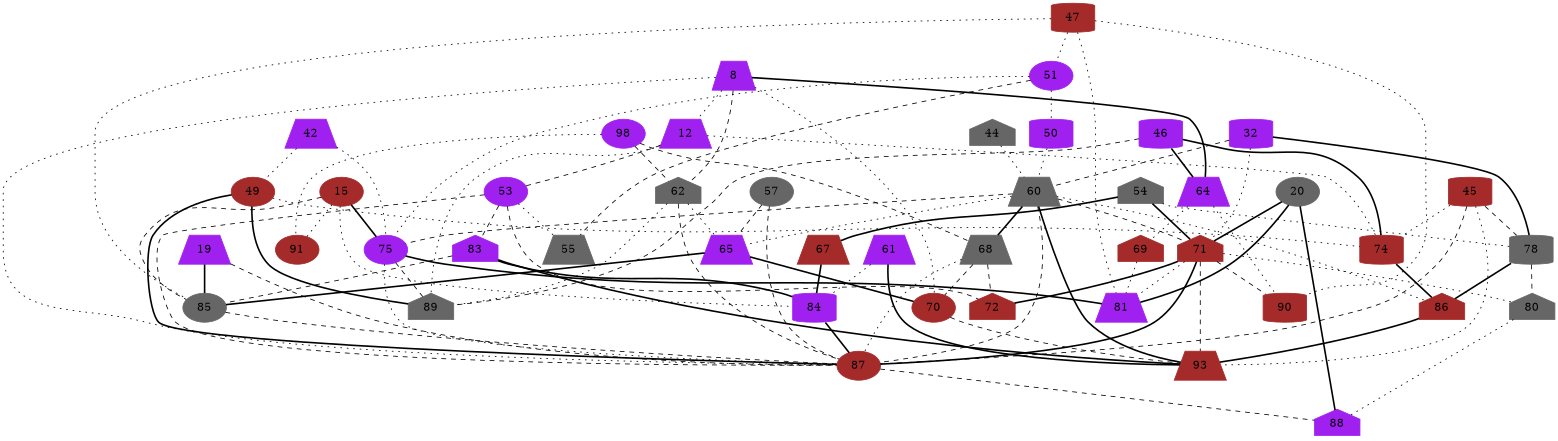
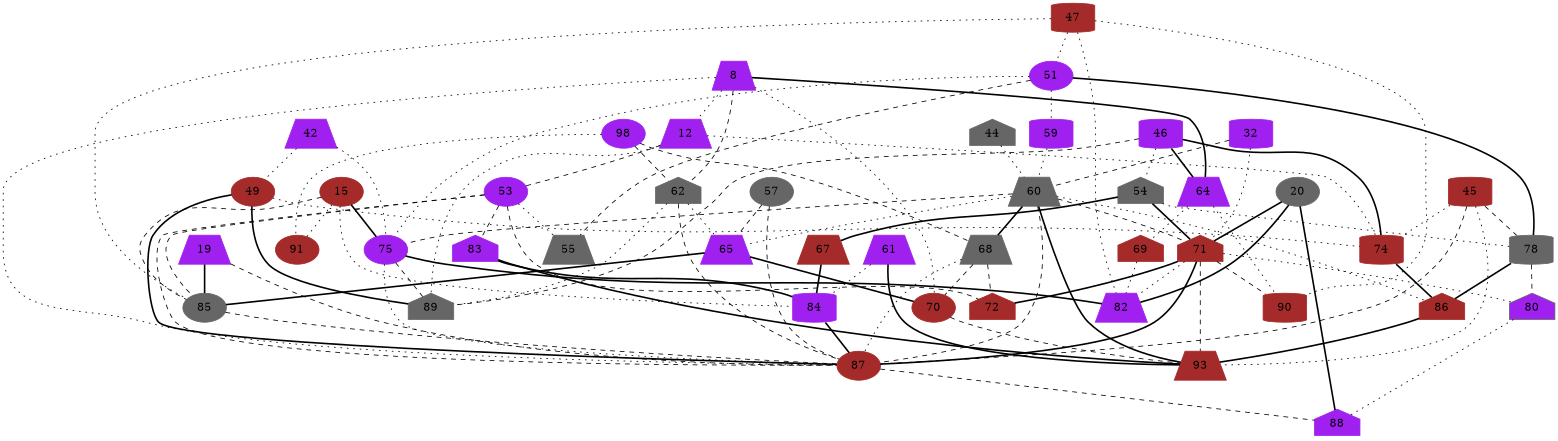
node "50": label "50" -> "59"
edge "32" -- "78": now "51" -- "78"
edge "46" -- "54": added
edge "83" -- "85": now "53" -- "85"
node "81": label "81" -> "82"
node "80": fillcolor gray40 -> purple
